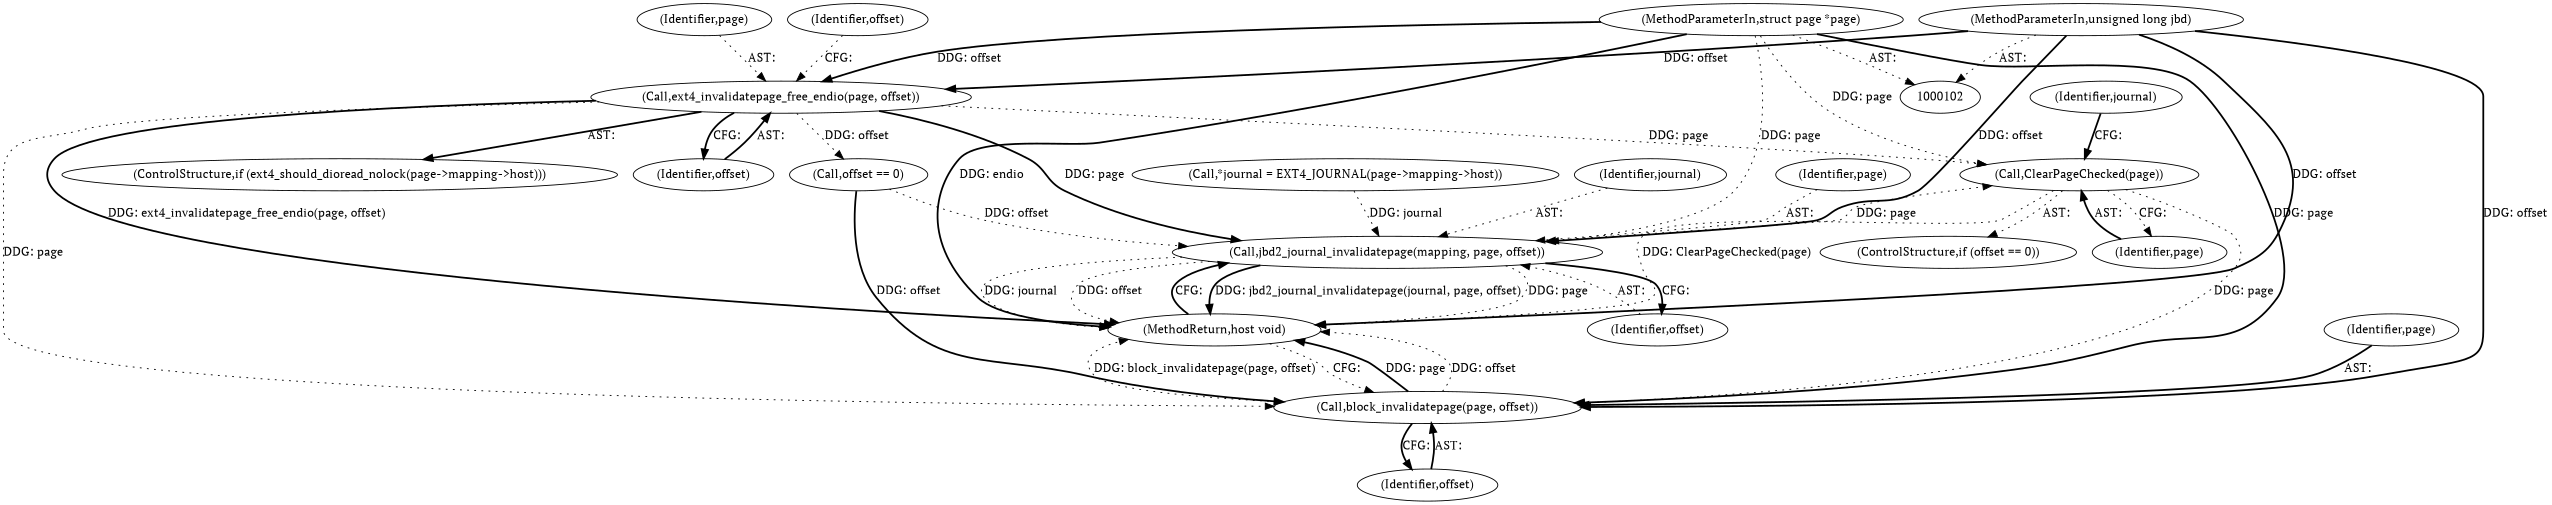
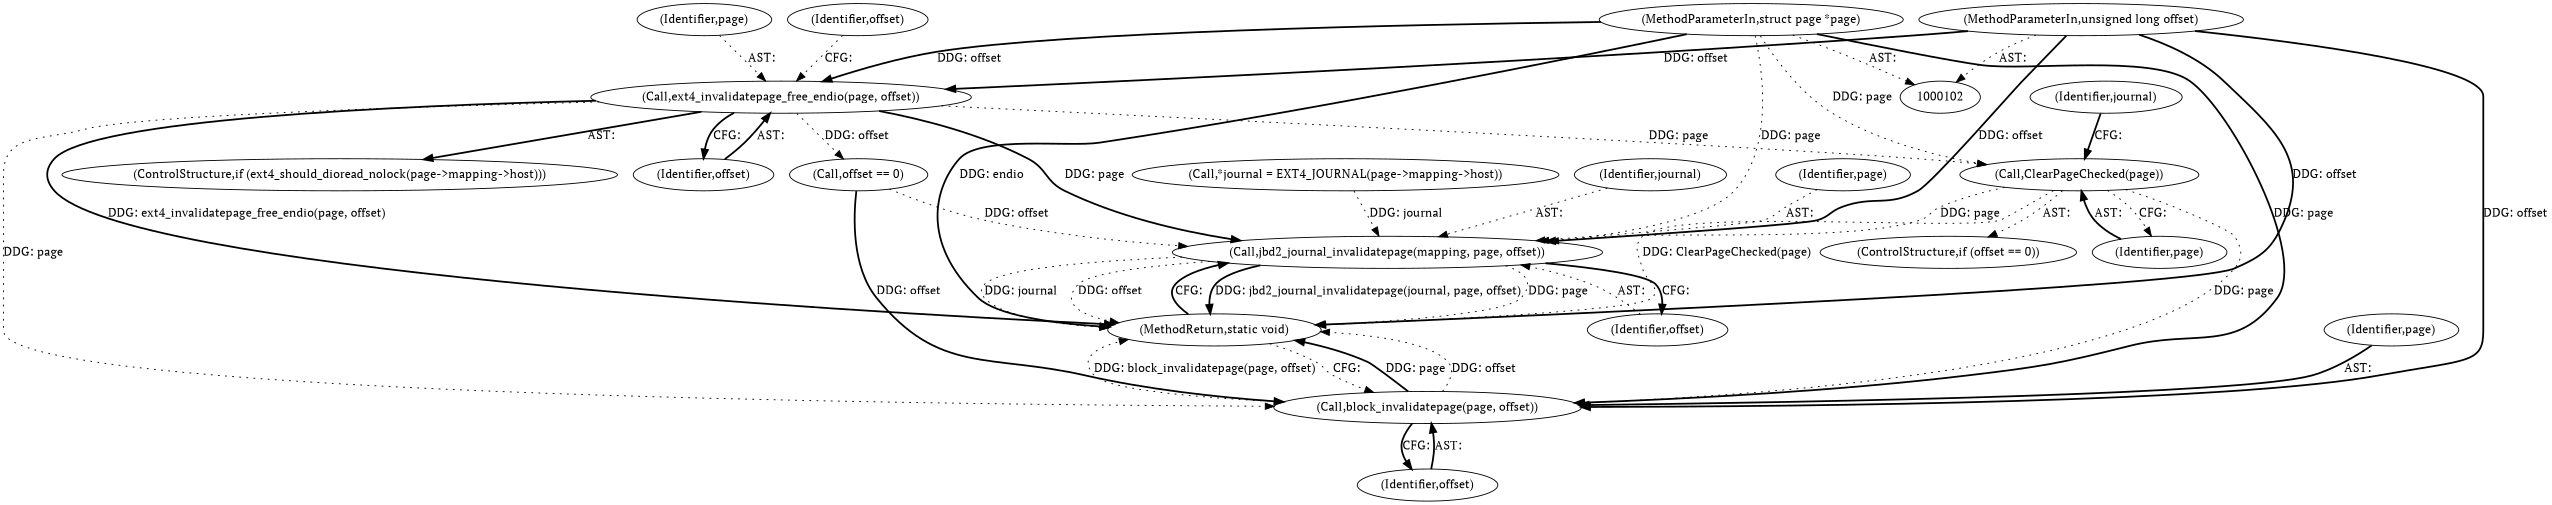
node "(MethodParameterIn,unsigned long jbd)": label "(MethodParameterIn,unsigned long jbd)" -> "(MethodParameterIn,unsigned long offset)"
edge "(Call,jbd2_journal_invalidatepage(mapping, page, offset))" -> "(Call,ClearPageChecked(page))": reversed
node "(MethodReturn,host void)": label "(MethodReturn,host void)" -> "(MethodReturn,static void)"
